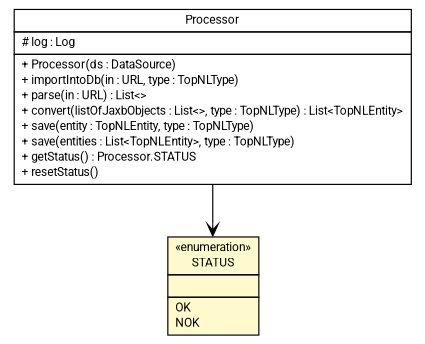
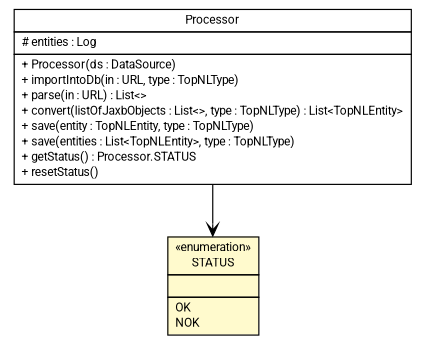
node "Processor": text "# log : Log" -> "# entities : Log"
